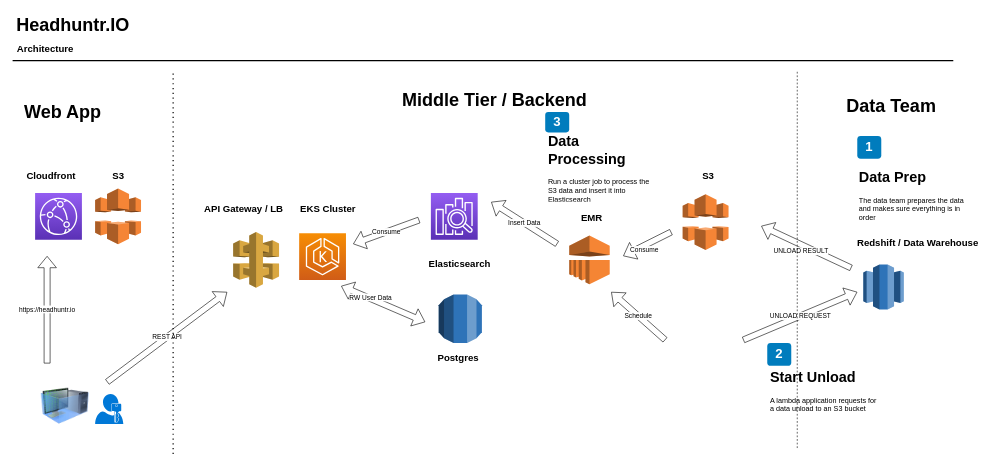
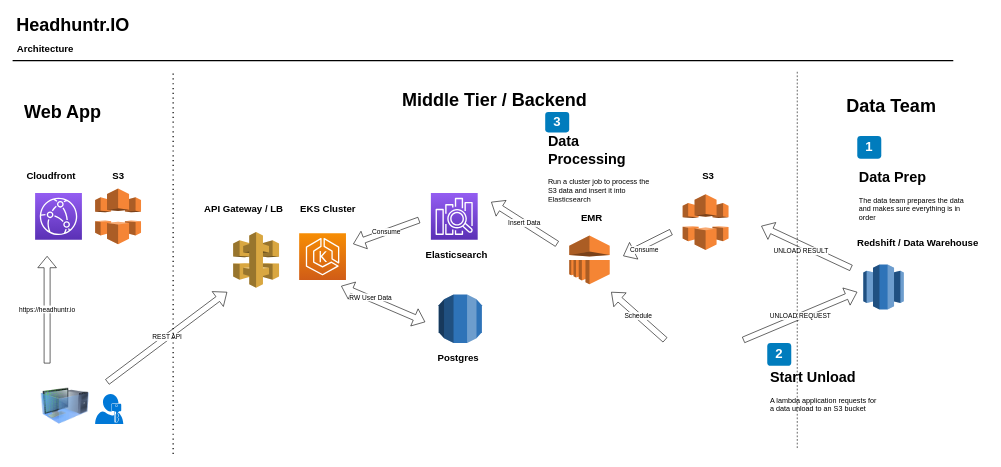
node "Elasticsearch": moved (463, 262) -> (460, 253)
